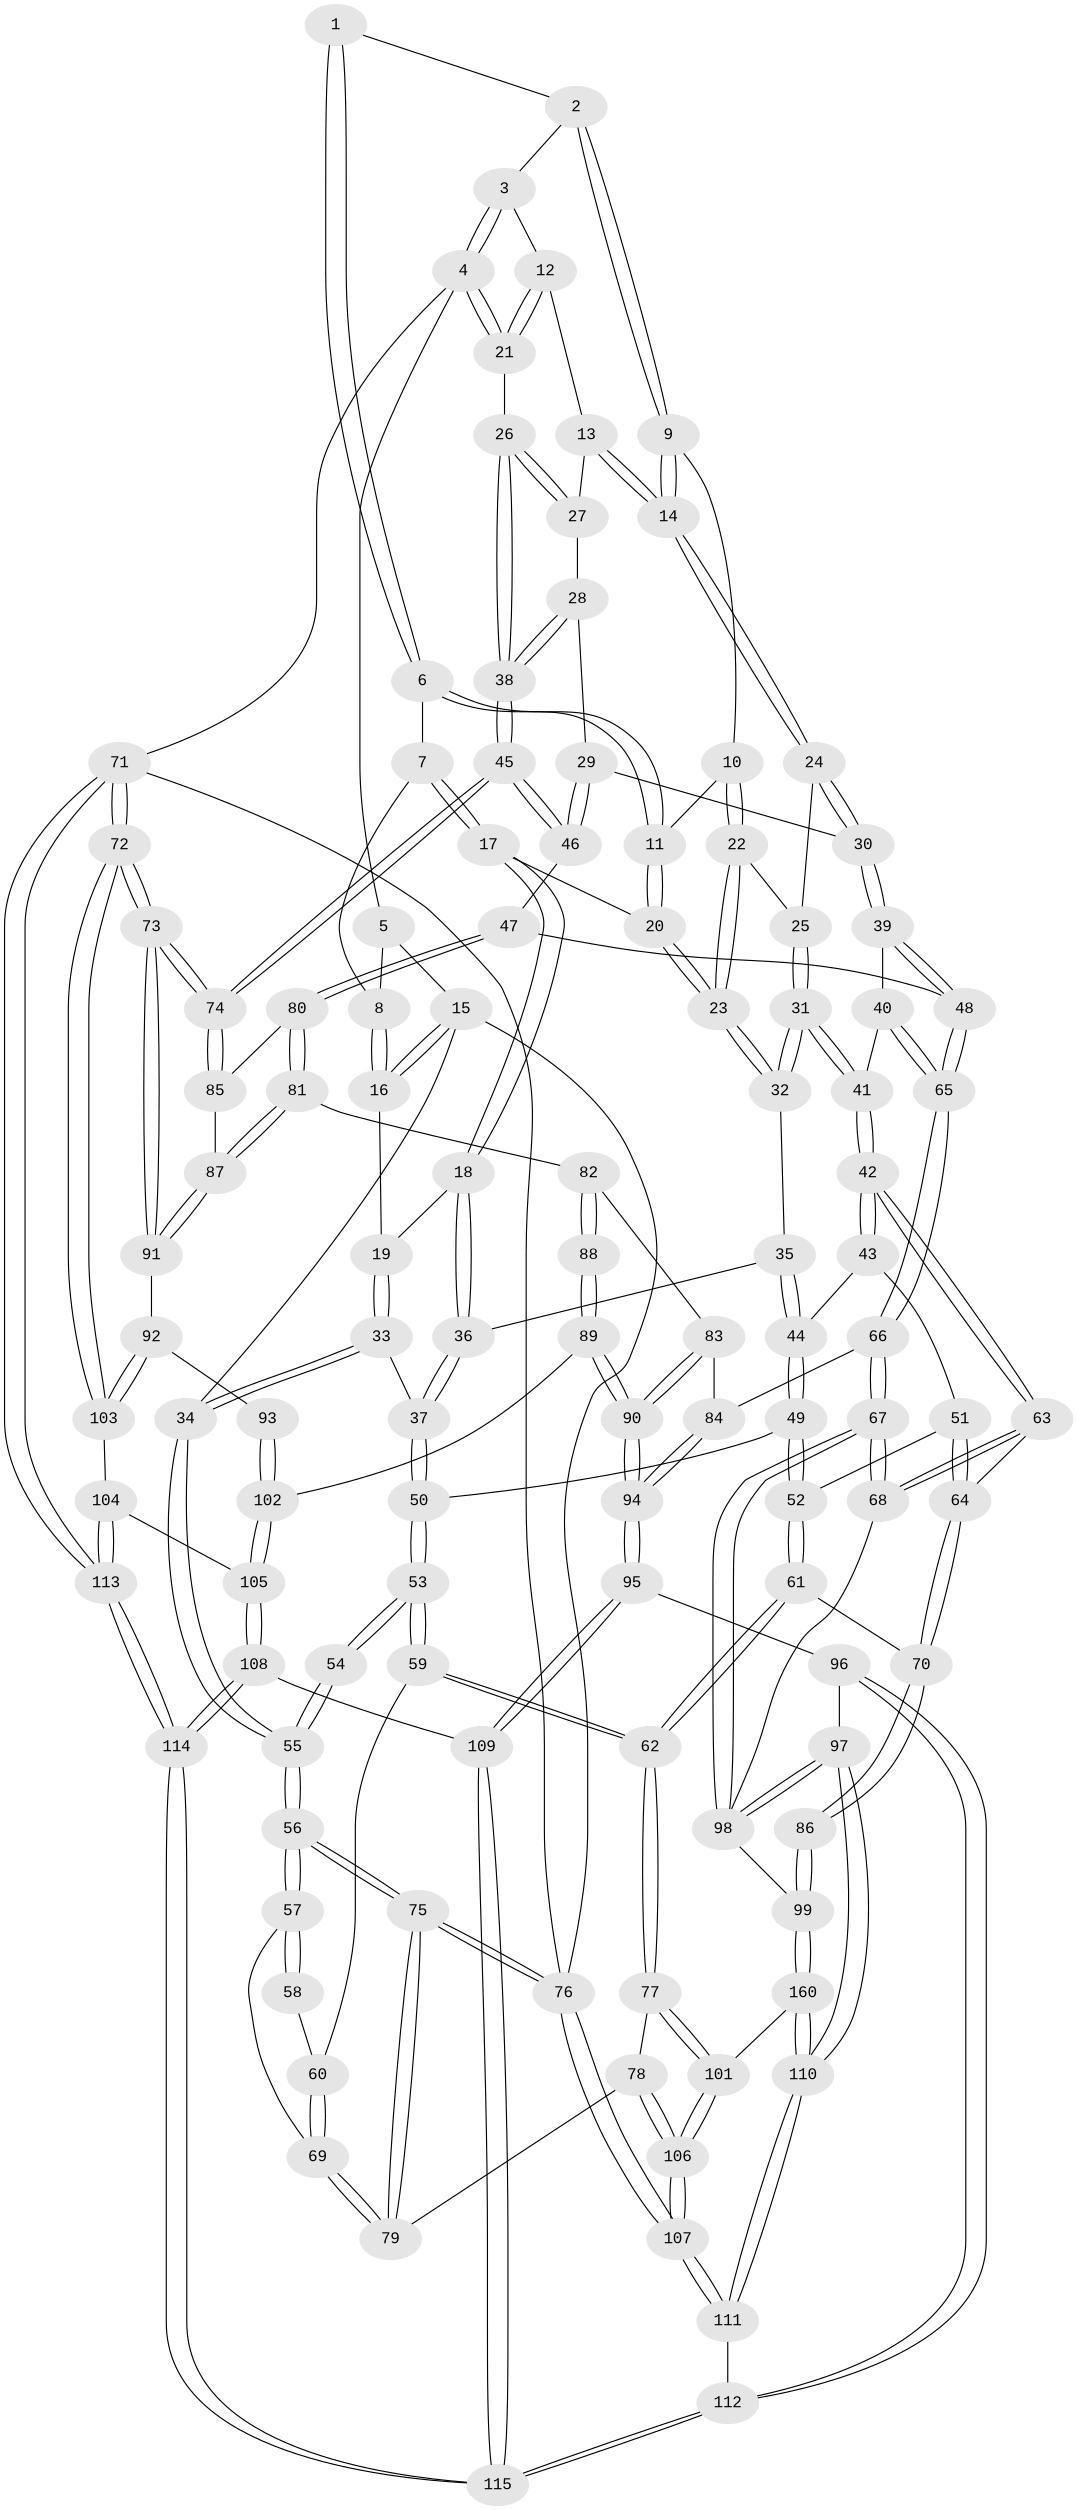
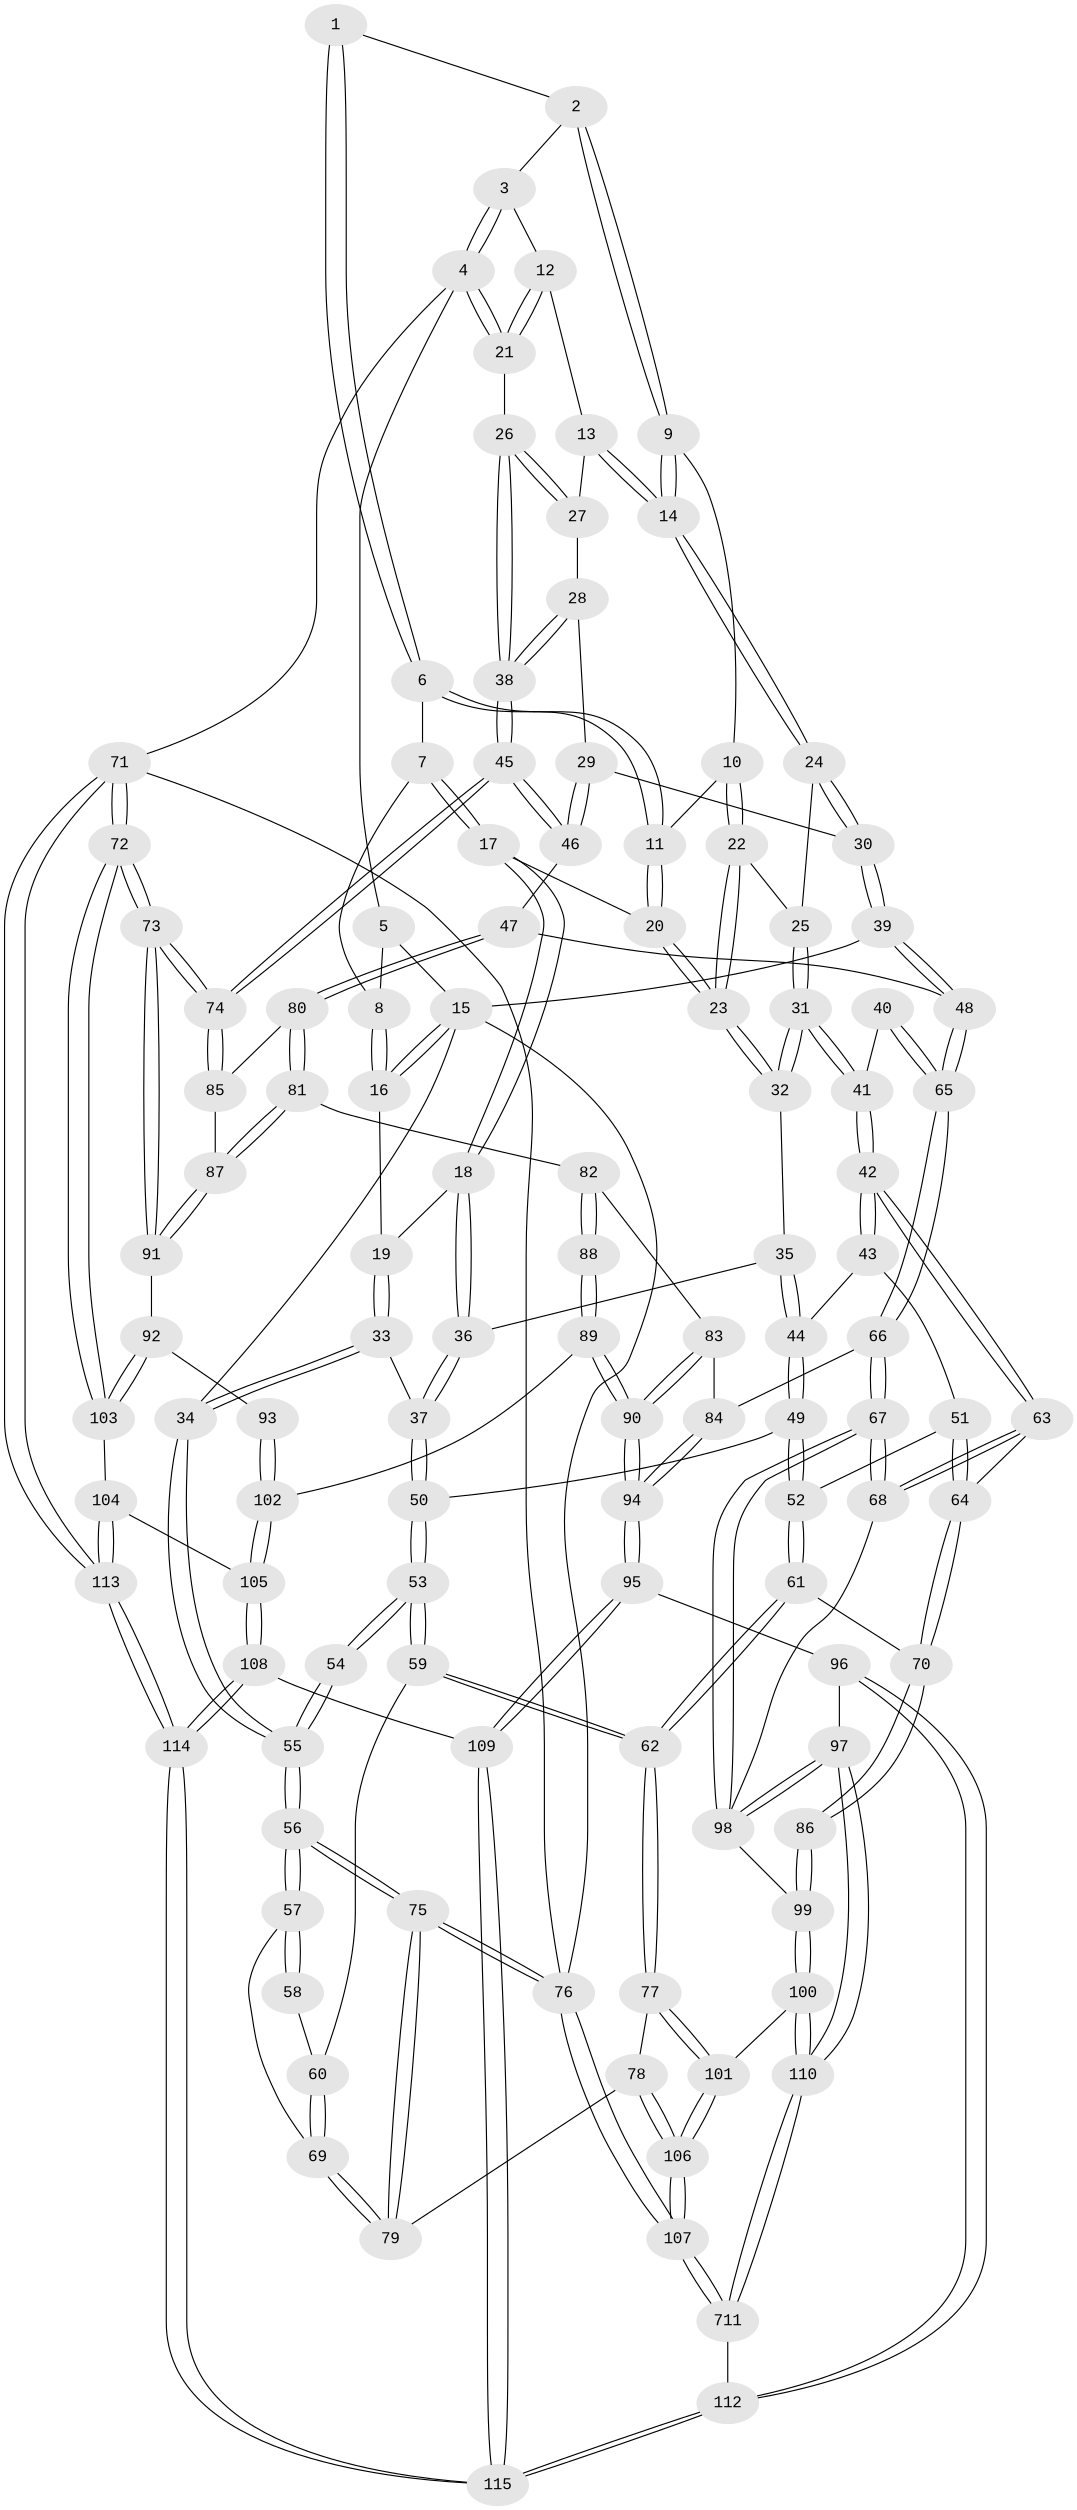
edge "39" -- "40": now "39" -- "15"
node "160": label "160" -> "100"
node "111": label "111" -> "711"
